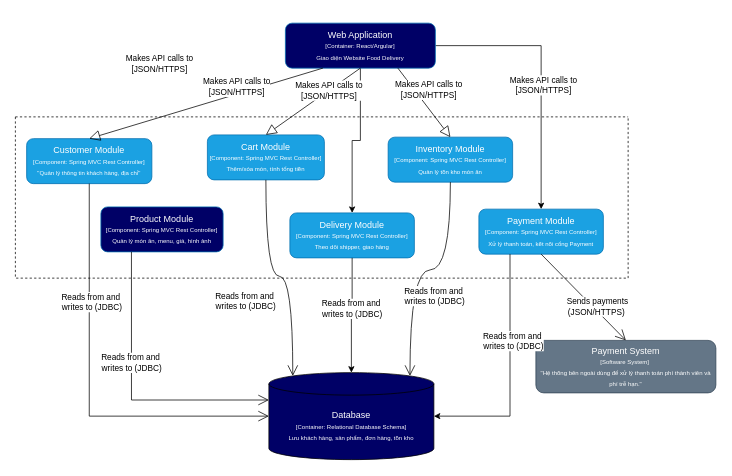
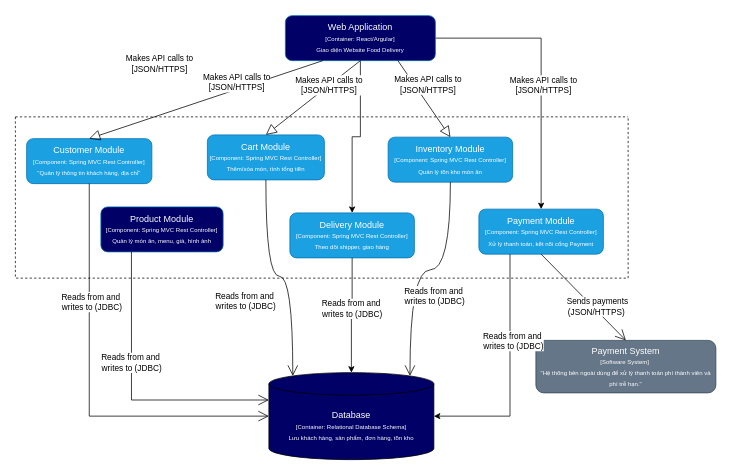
node "Web Application [Container: React/Argular] Giao diện Website Food Delivery": moved (360, 45) -> (360, 38)
